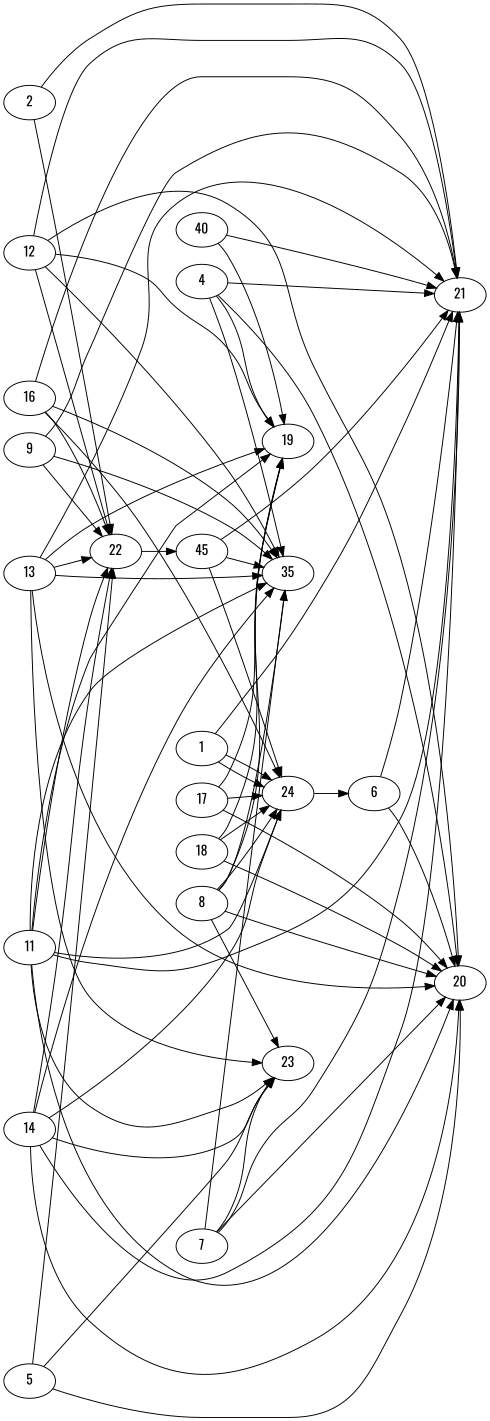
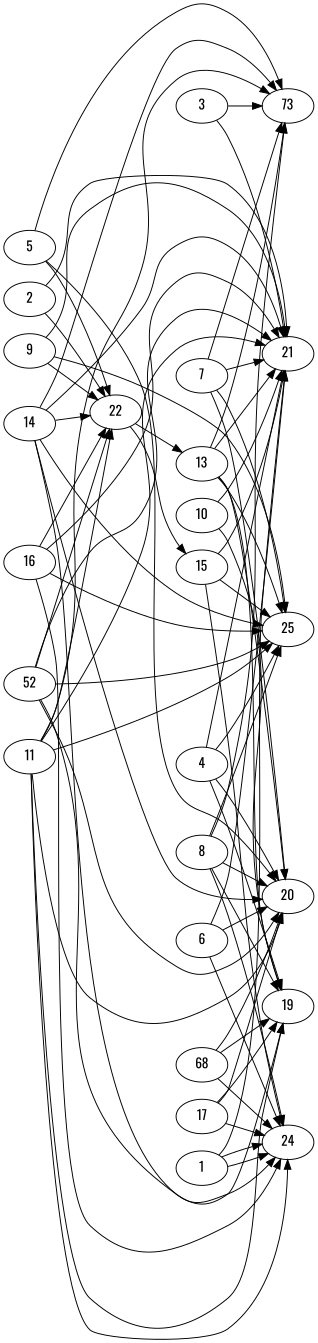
node "3": added
node "40": label "40" -> "10"
node "12": label "12" -> "52"
node "45": label "45" -> "15"
edge "13" -> "22": reversed
node "35": label "35" -> "25"
edge "24" -> "6": reversed
node "18": label "18" -> "68"
node "23": label "23" -> "73"
